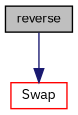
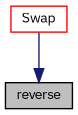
edge "reverse" -> "Swap": reversed
